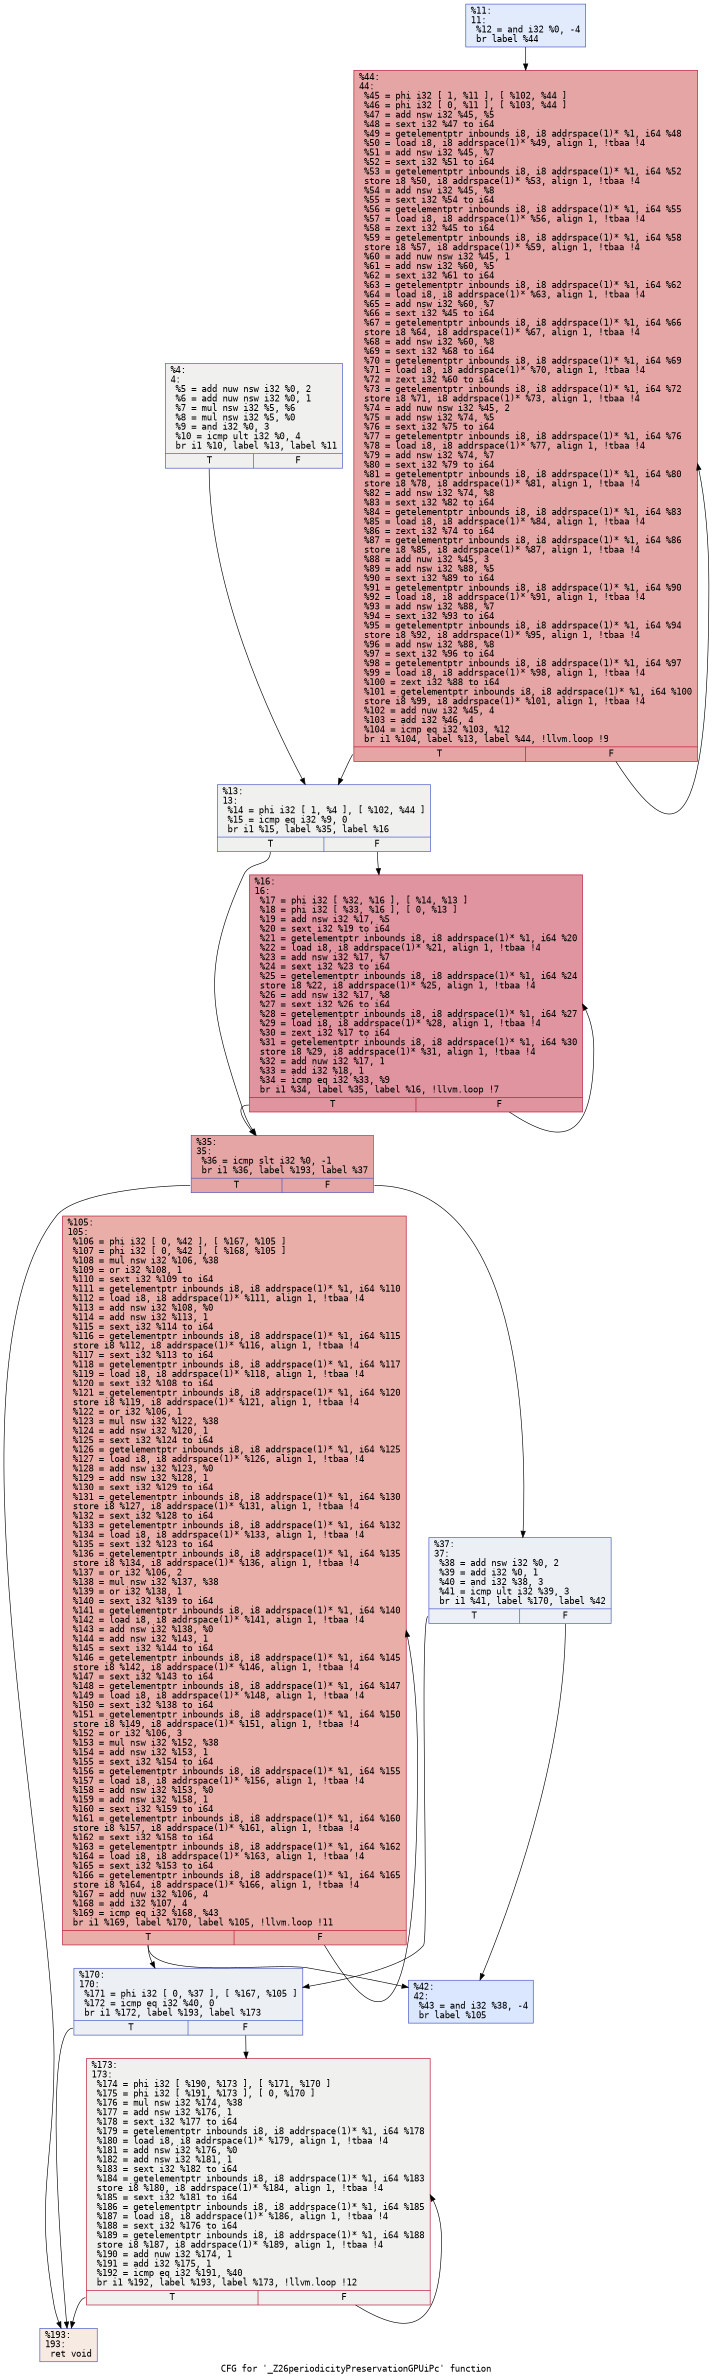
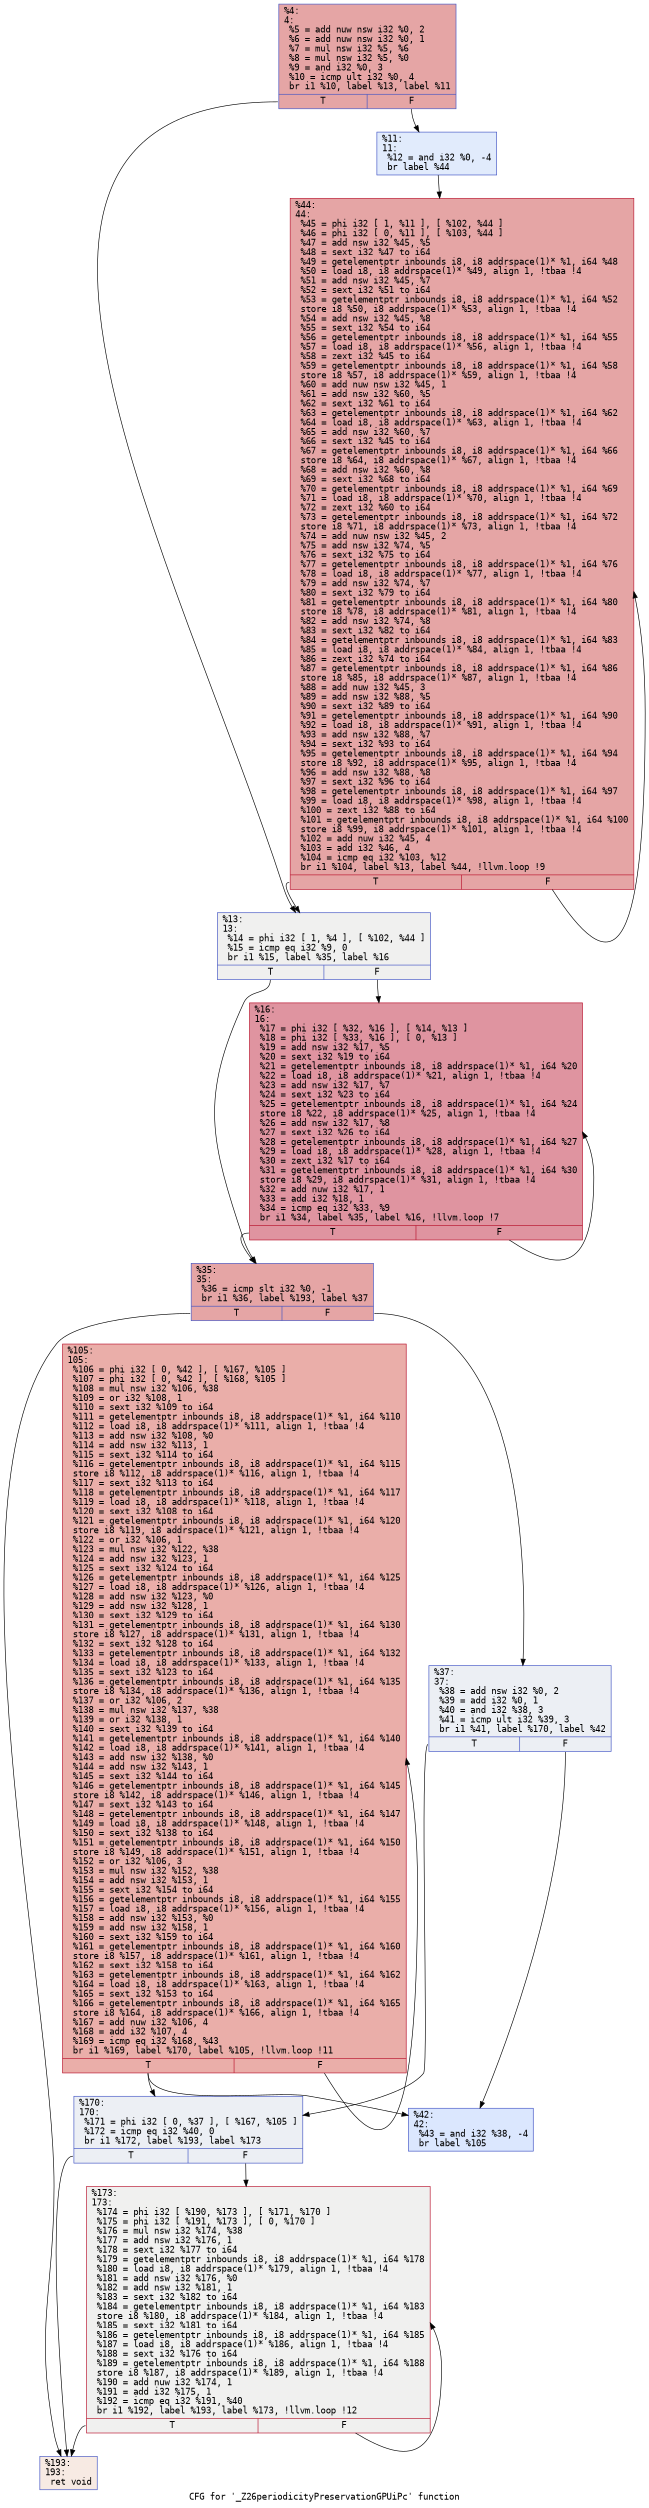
edge "%4:" -> "%11:": added
node "%4:": fillcolor #dedcdb70 -> #c5333470
node "%105:": text "%124 = add nsw i32 %120, 1" -> "%124 = add nsw i32 %123, 1"
